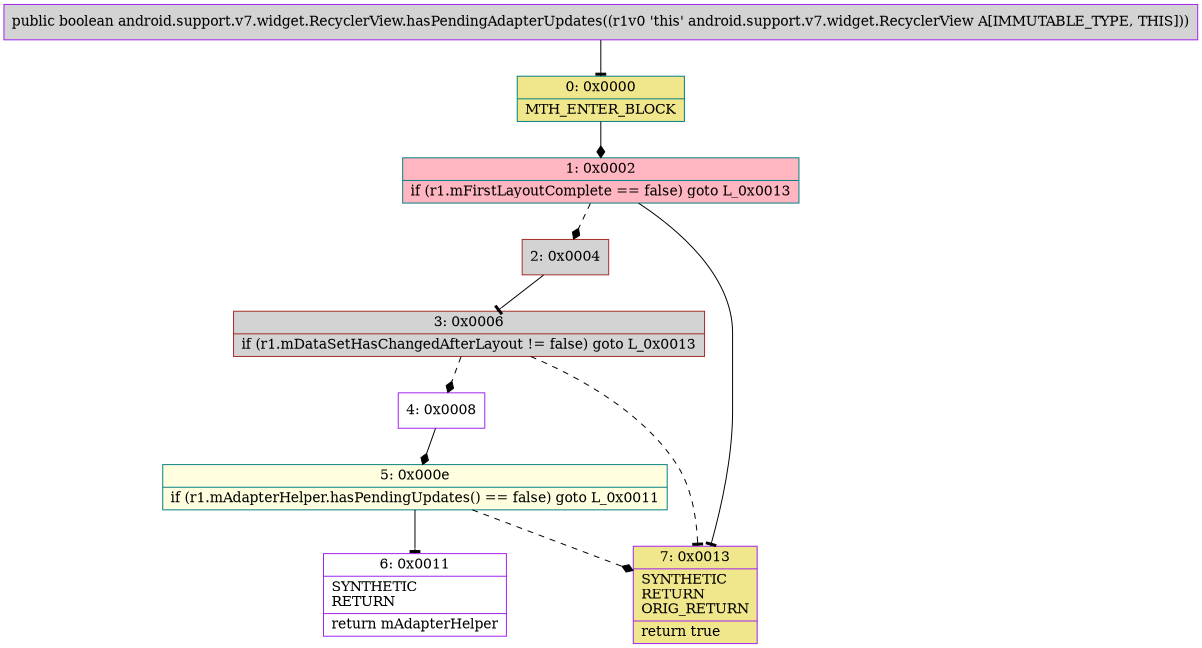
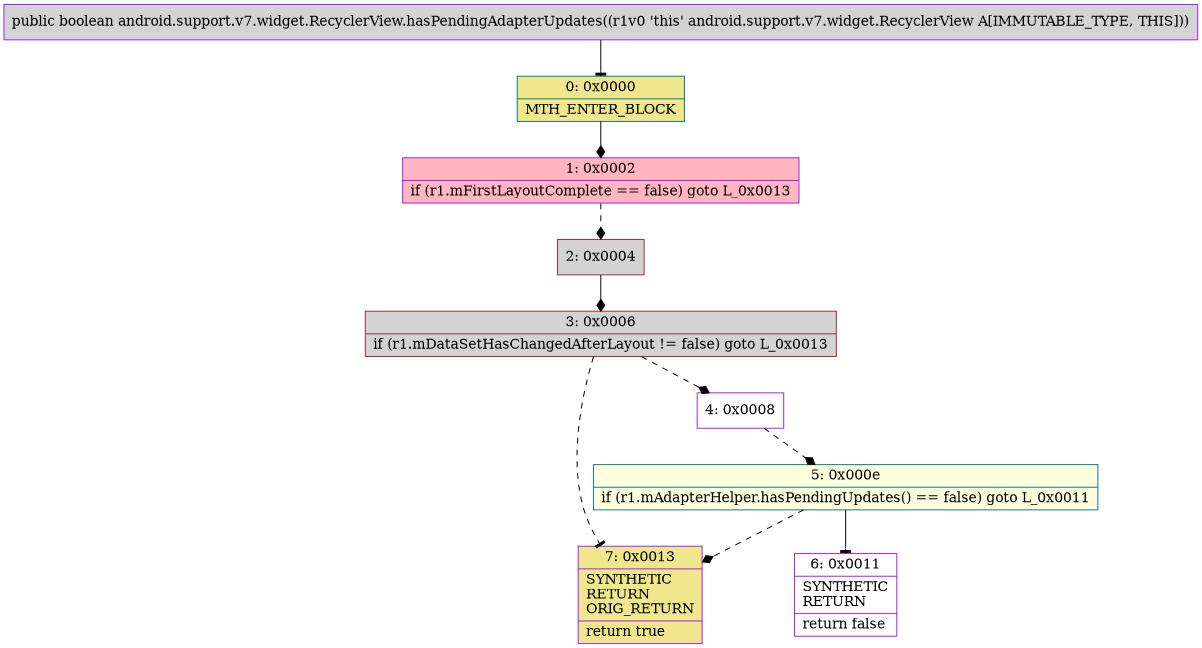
node "1: 0x0002": color teal -> purple
edge "2: 0x0004" -> "3: 0x0006": arrowhead tee -> diamond
edge "1: 0x0002" -> "7: 0x0013": removed
edge "4: 0x0008" -> "5: 0x000e": style solid -> dashed
node "6: 0x0011": text "return mAdapterHelper" -> "return false"
